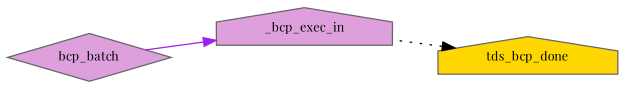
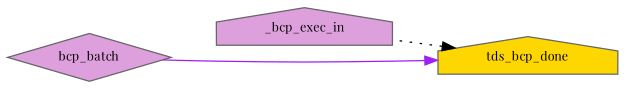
edge "bcp_batch" -> "_bcp_exec_in": now "bcp_batch" -> "tds_bcp_done"
